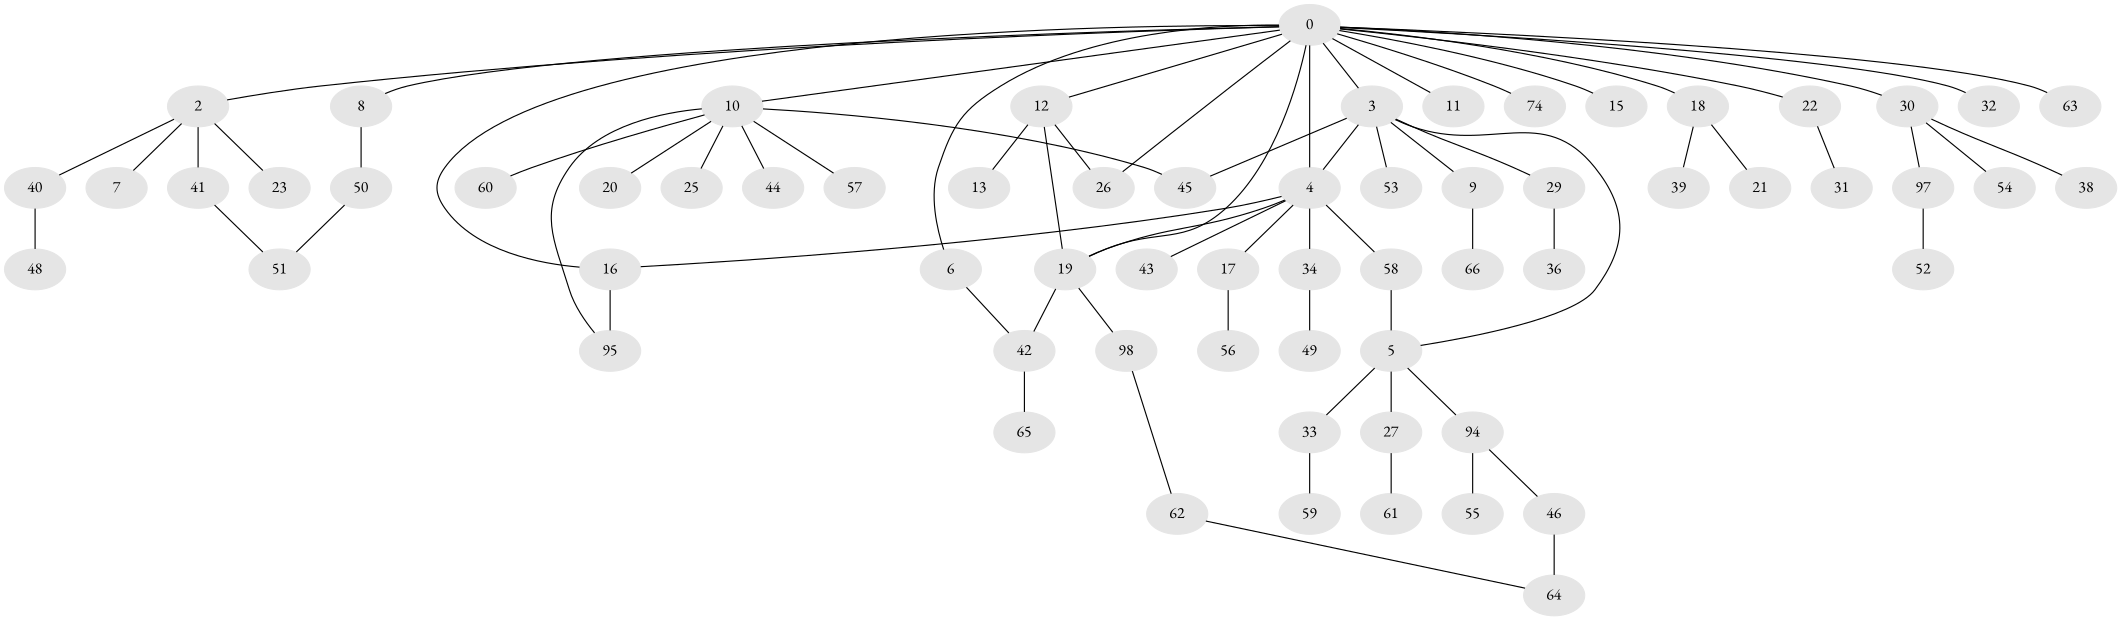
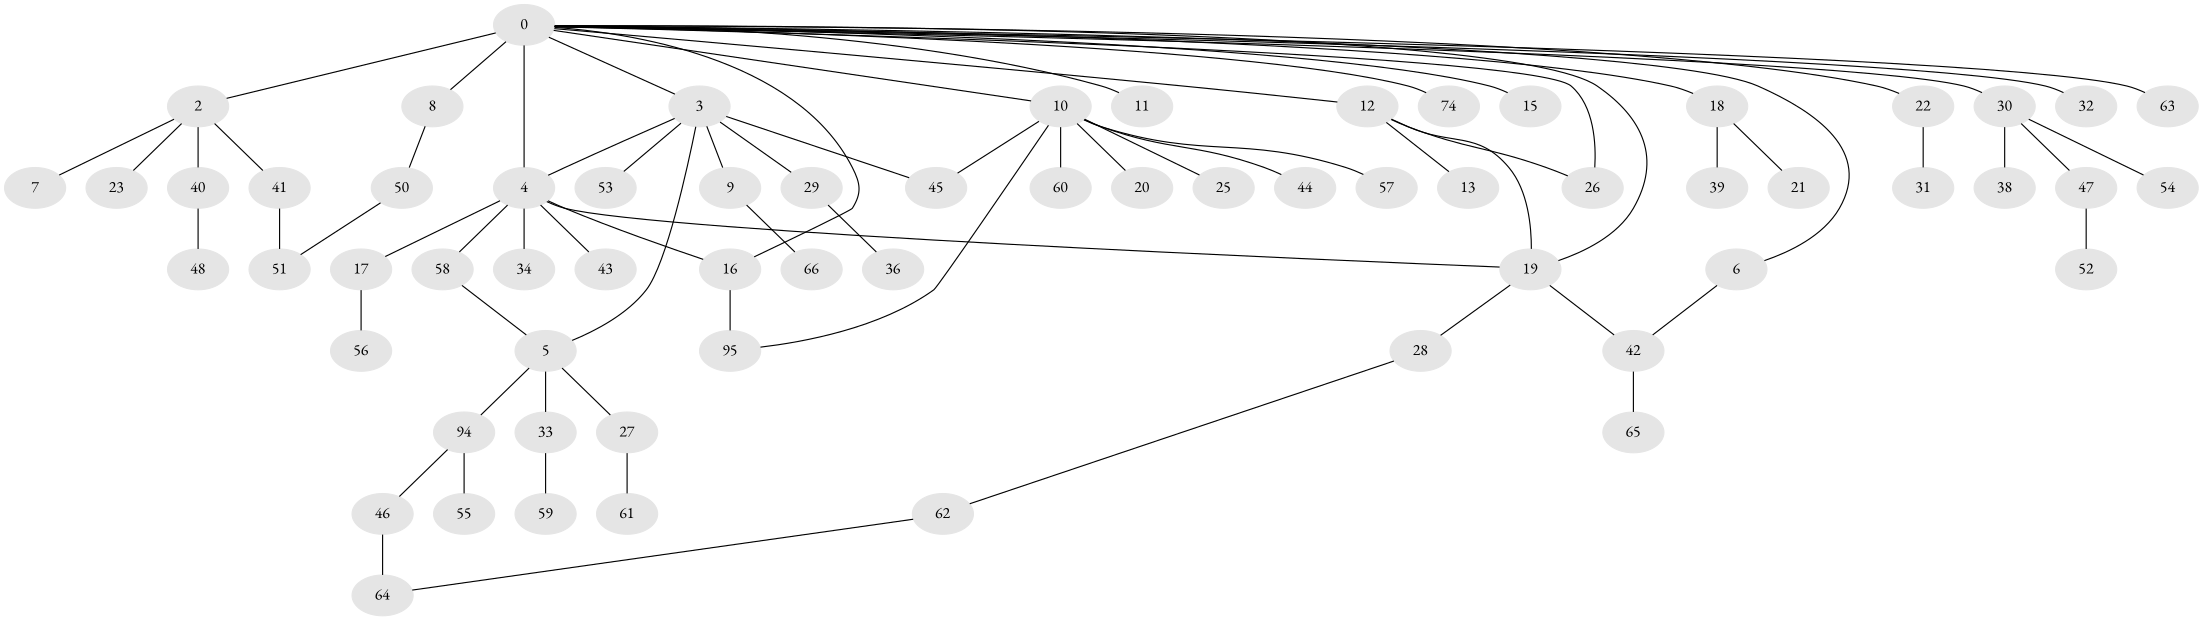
node "97": label "97" -> "47"
node "98": label "98" -> "28"
node "49": removed
